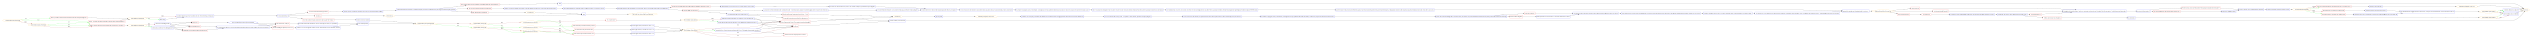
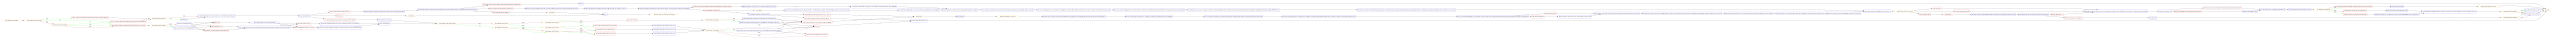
node "QuincyRank4Convo2 begins.": added
